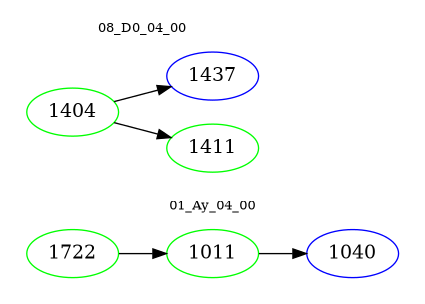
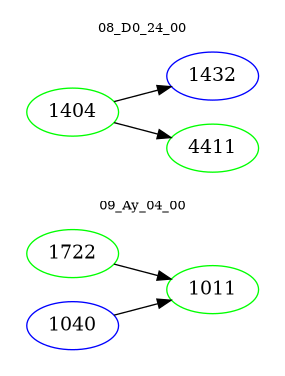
cluster "08_D0_04_00": label "08_D0_04_00" -> "08_D0_24_00"
node "1437": label "1437" -> "1432"
node "1411": label "1411" -> "4411"
cluster "01_Ay_04_00": label "01_Ay_04_00" -> "09_Ay_04_00"
edge "1011" -> "1040": reversed
